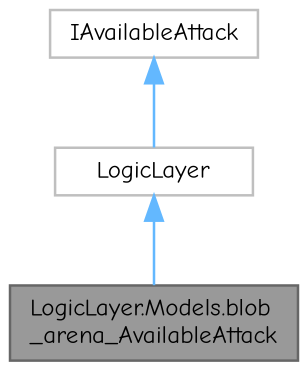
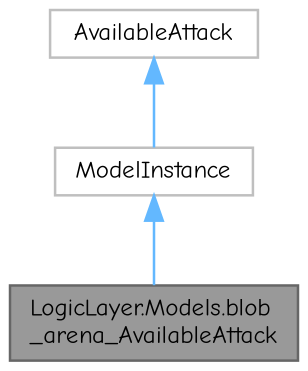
node "IAvailableAttack": label "IAvailableAttack" -> "AvailableAttack"
node "LogicLayer": label "LogicLayer" -> "ModelInstance"
